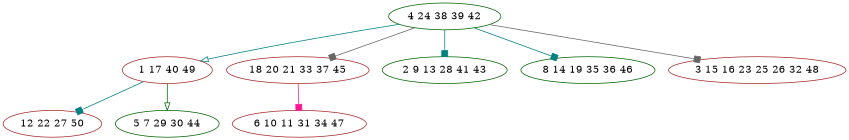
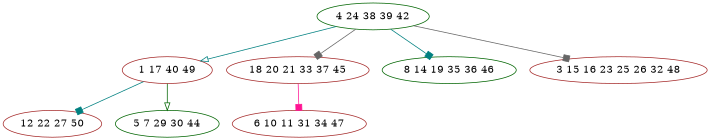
node "2 9 13 28 41 43": removed
